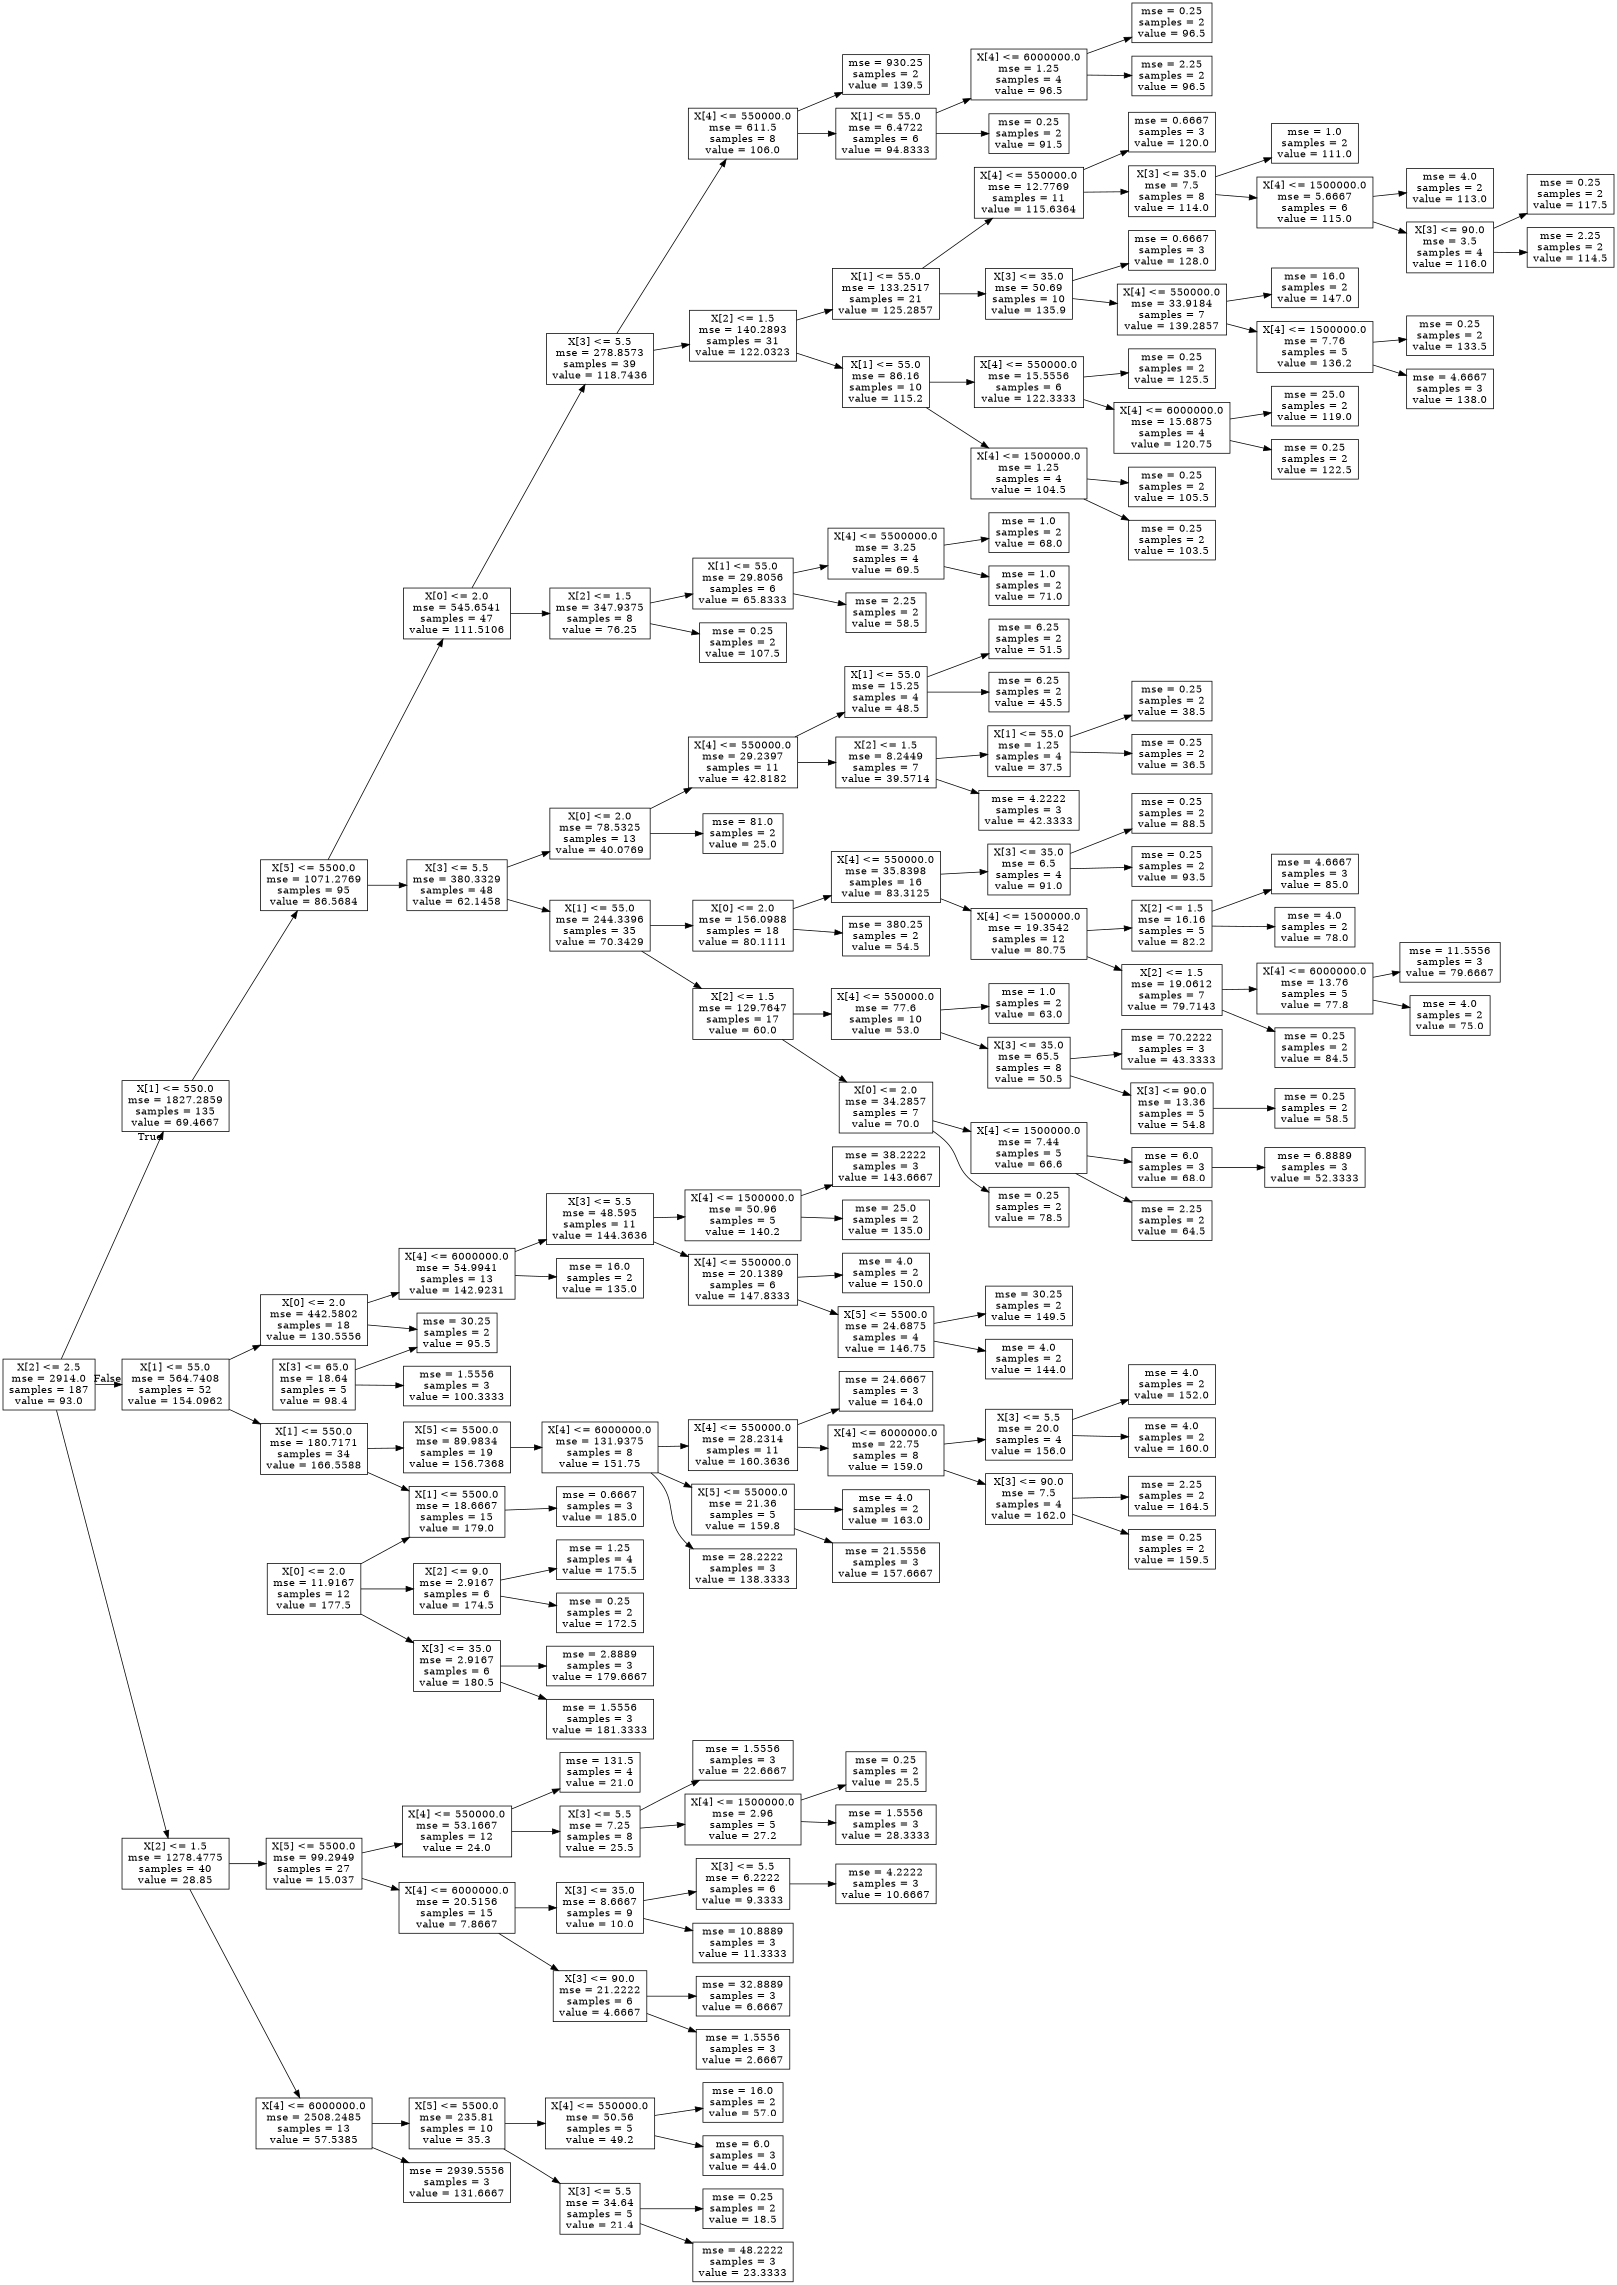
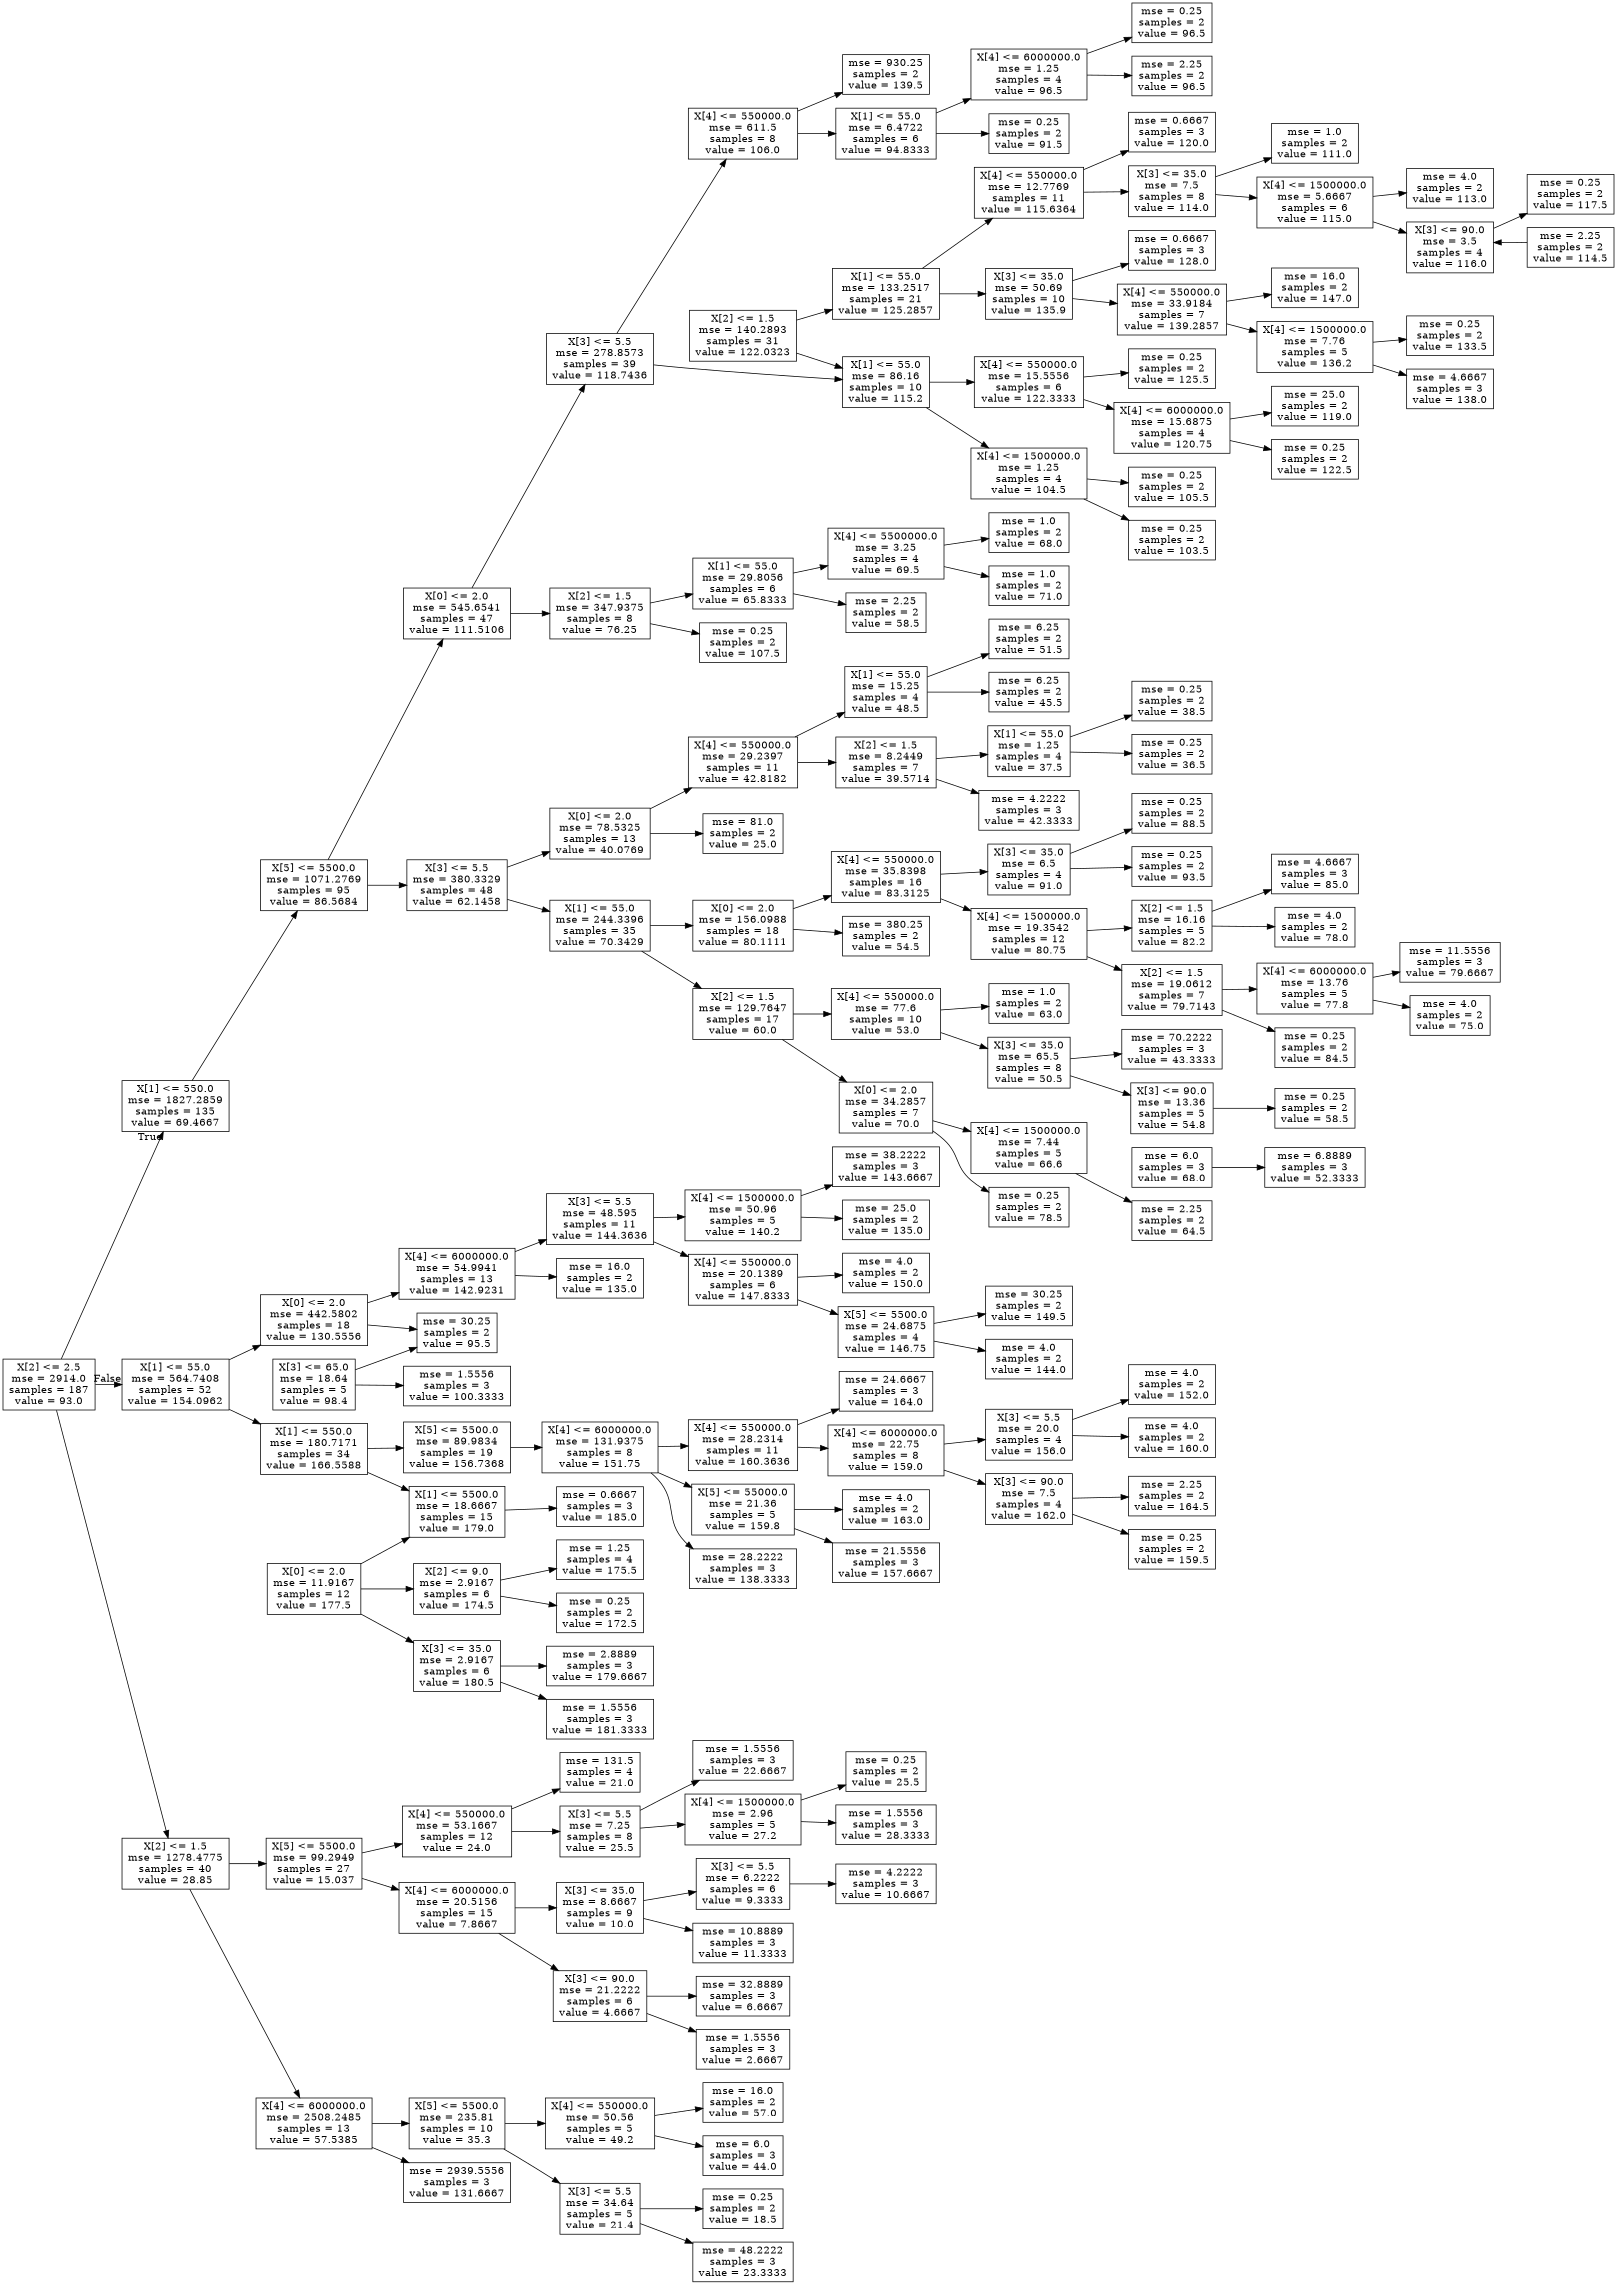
edge "X[3] <= 90.0 mse = 3.5 samples = 4 value = 116.0" -> "mse = 2.25 samples = 2 value = 114.5": reversed
edge "X[3] <= 5.5 mse = 278.8573 samples = 39 value = 118.7436" -> "X[2] <= 1.5 mse = 140.2893 samples = 31 value = 122.0323": now "X[3] <= 5.5 mse = 278.8573 samples = 39 value = 118.7436" -> "X[1] <= 55.0 mse = 86.16 samples = 10 value = 115.2"
edge "X[4] <= 1500000.0 mse = 7.44 samples = 5 value = 66.6" -> "mse = 6.0 samples = 3 value = 68.0": removed
